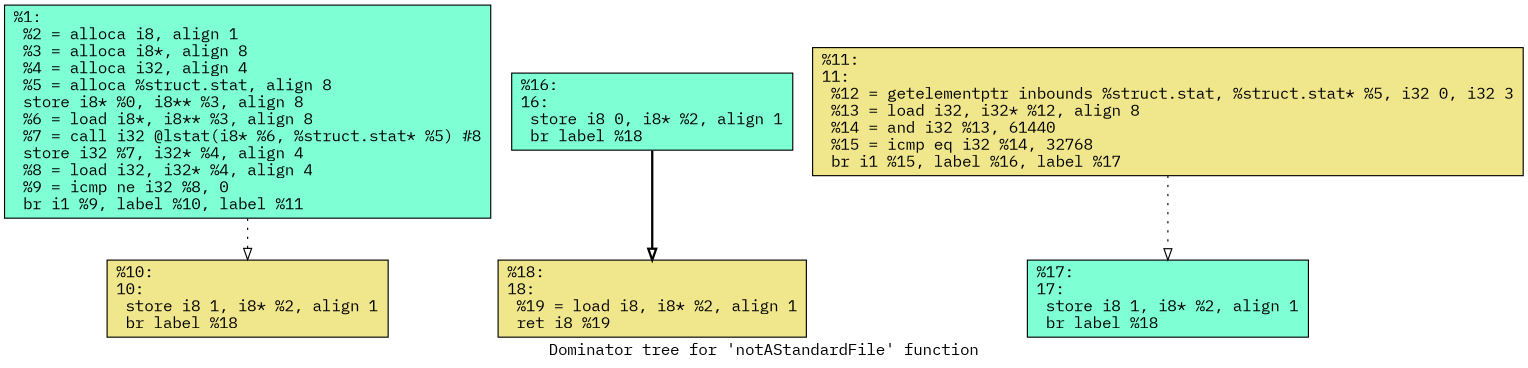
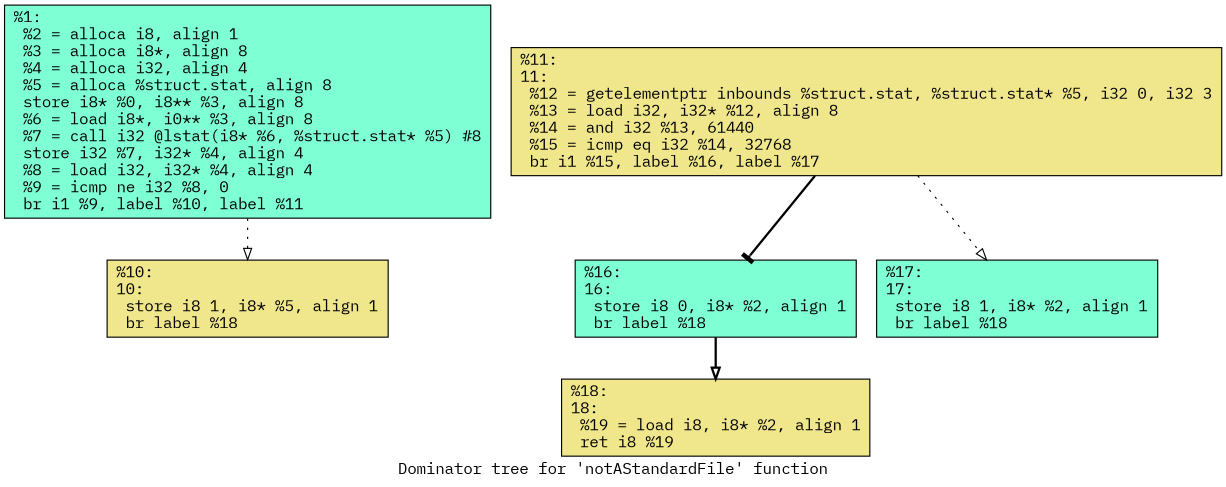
node "%1:": text "%6 = load i8*, i8** %3, align 8" -> "%6 = load i8*, i0** %3, align 8"
edge "%11:" -> "%16:": added
node "%10:": text "store i8 1, i8* %2, align 1" -> "store i8 1, i8* %5, align 1"
